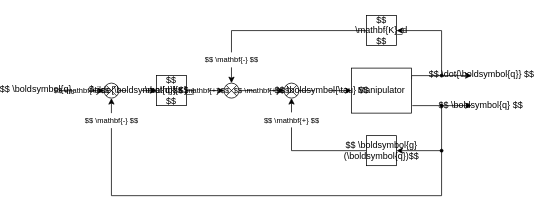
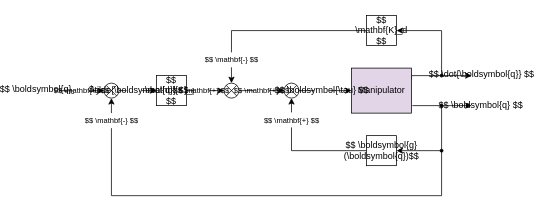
node "Manipulator": fillcolor #ffffff -> #e1d5e7
